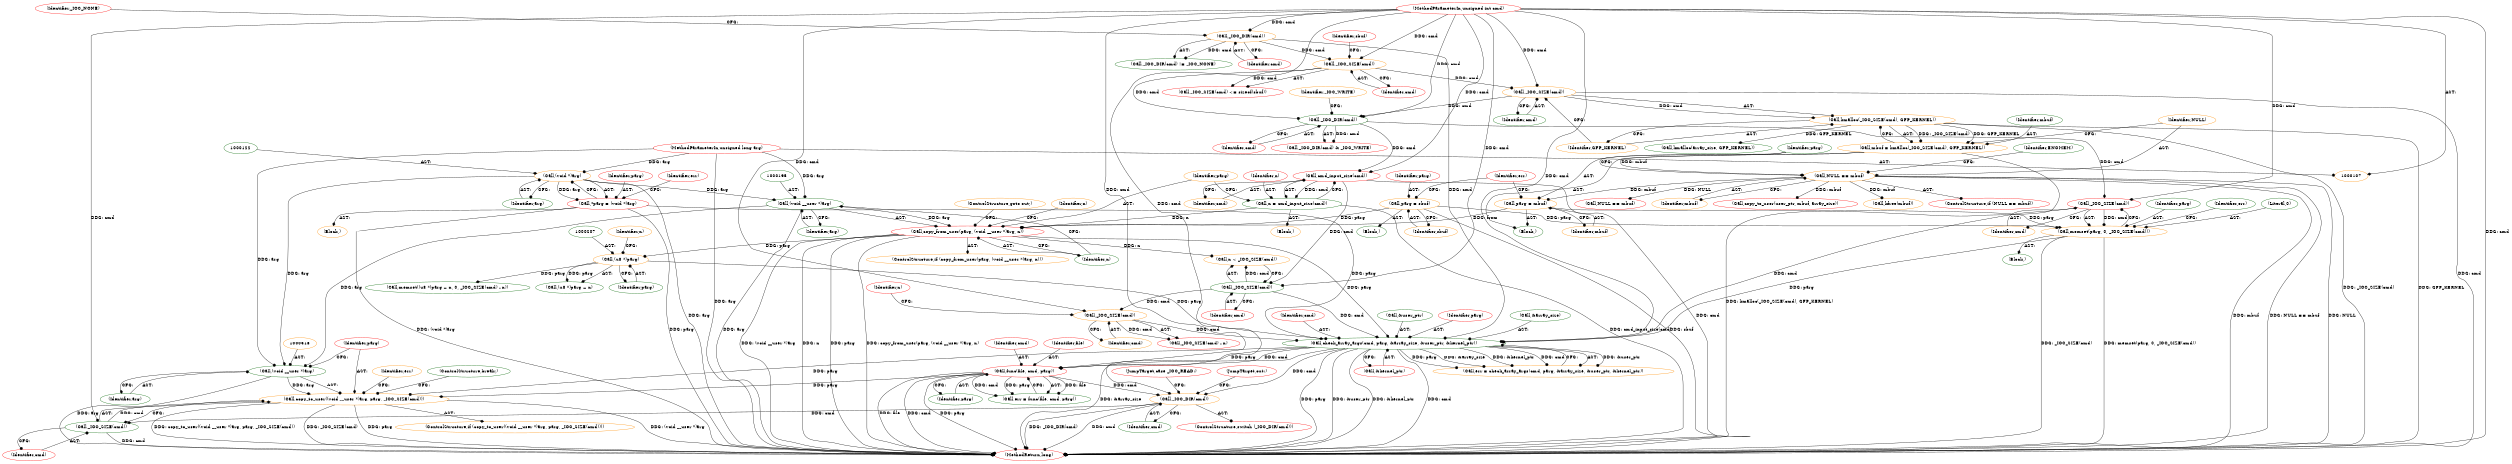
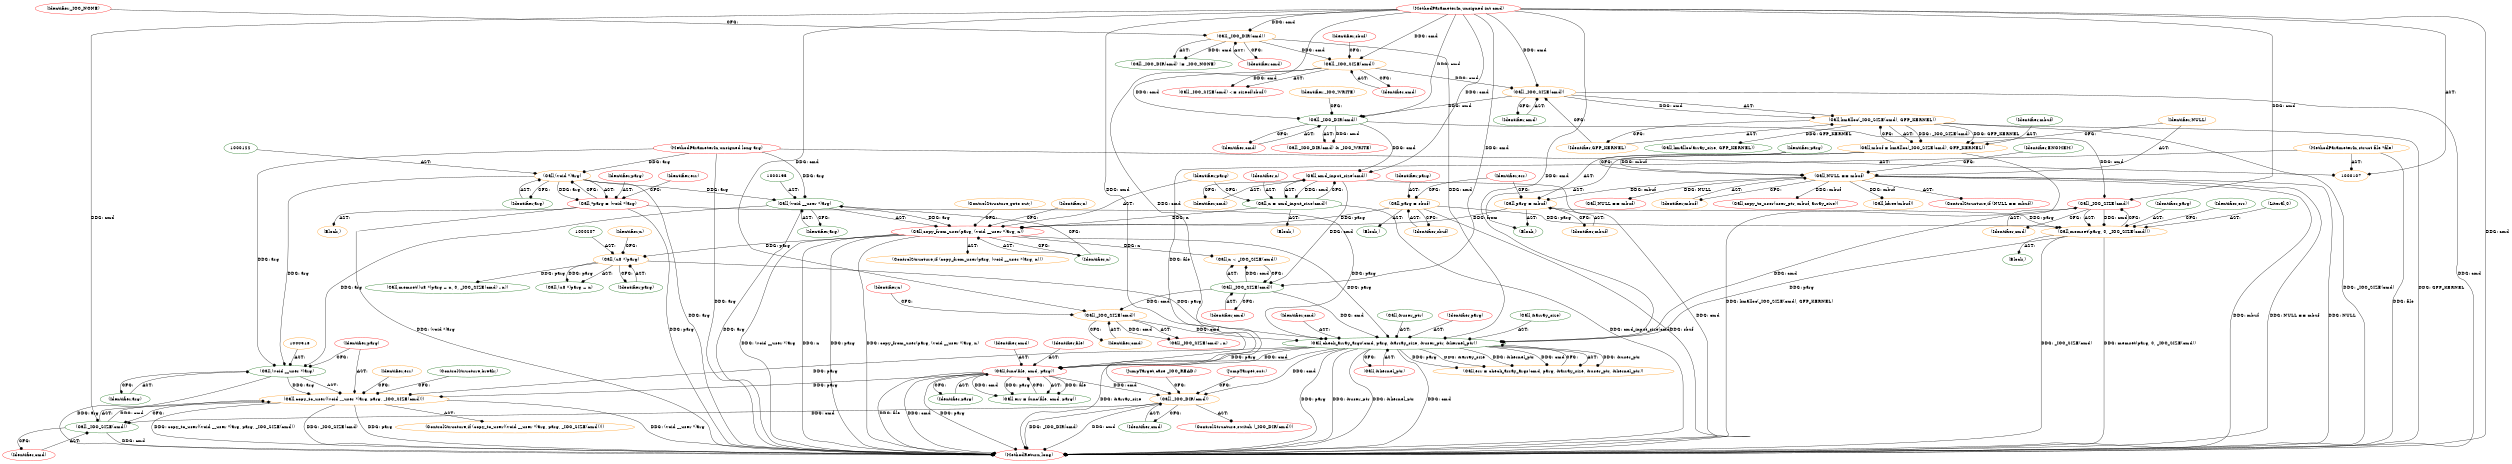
node "(MethodParameterIn,struct file *file)": added
